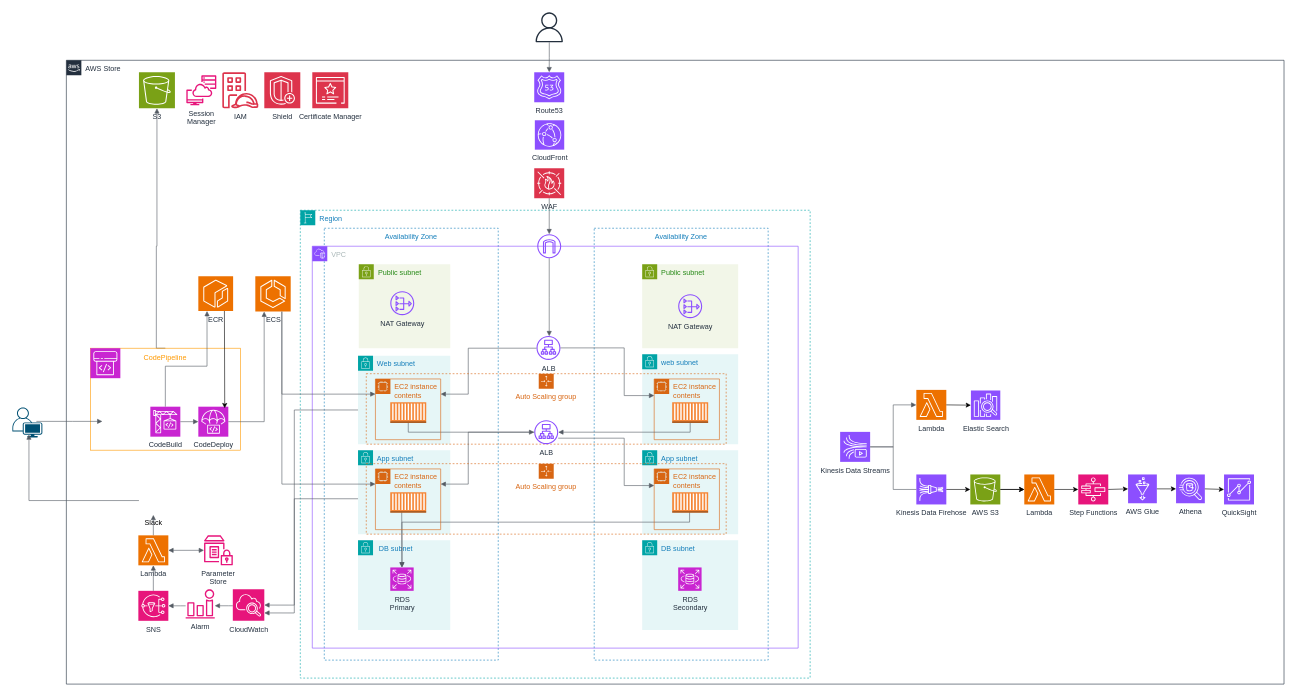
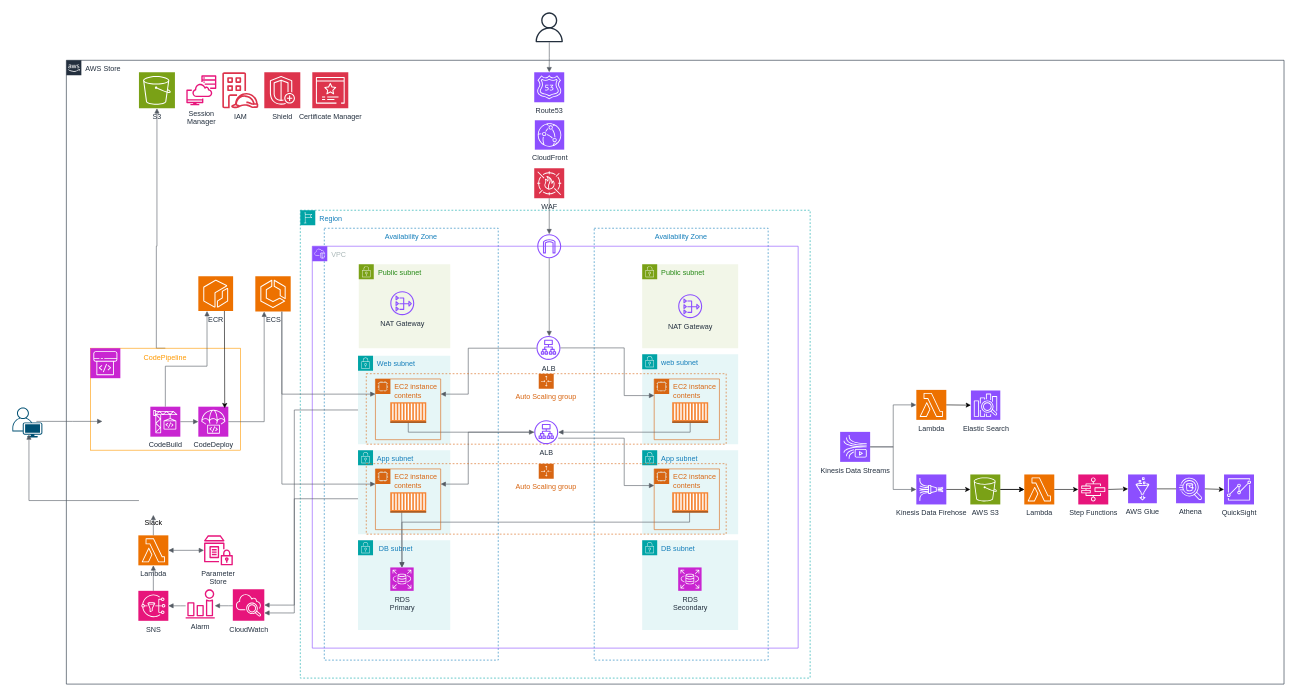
edge "AWS Glue" -> "Athena": arrowhead classic -> none
edge "Kinesis Data Streams" -- "Kinesis Data Firehose": arrowhead none -> block
